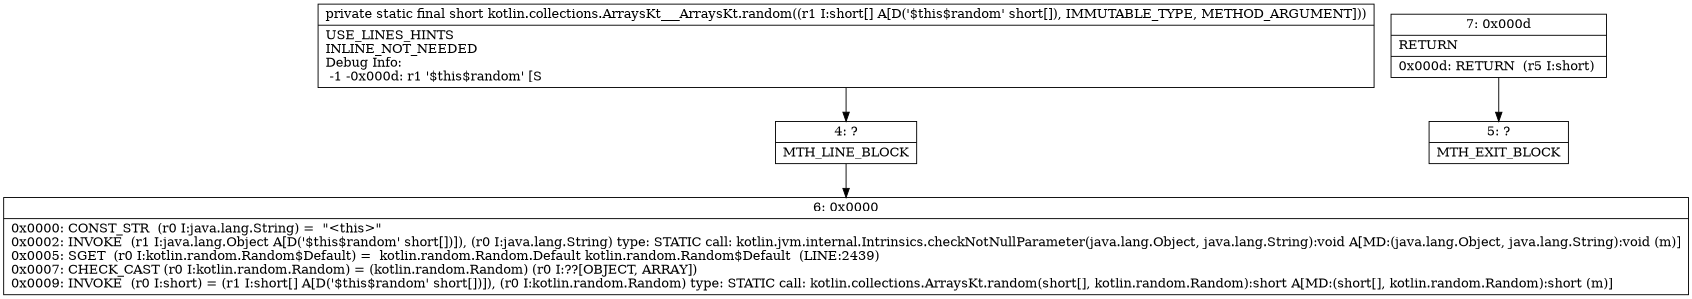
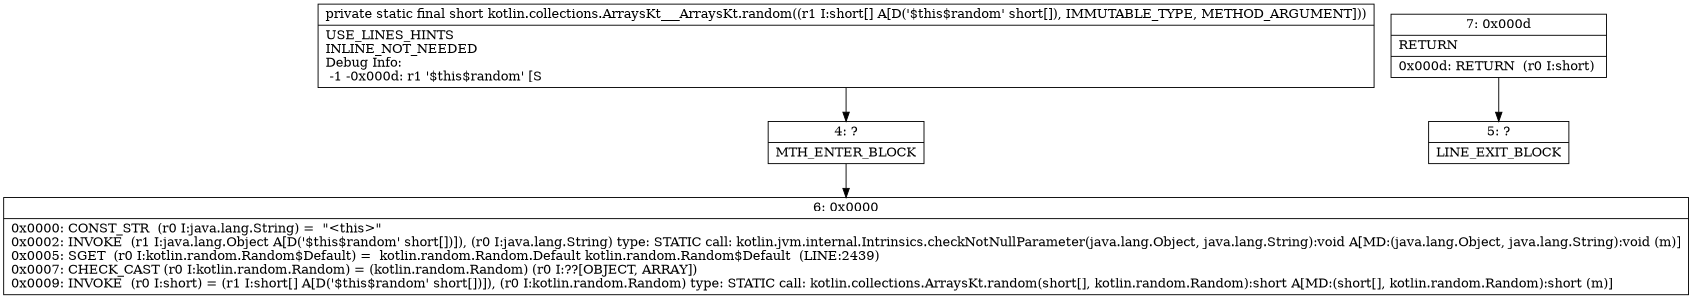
node "7: 0x000d": text "0x000d: RETURN  (r5 I:short)" -> "0x000d: RETURN  (r0 I:short)"
node "4: ?": text "MTH_LINE_BLOCK" -> "MTH_ENTER_BLOCK"
node "5: ?": text "MTH_EXIT_BLOCK" -> "LINE_EXIT_BLOCK"
